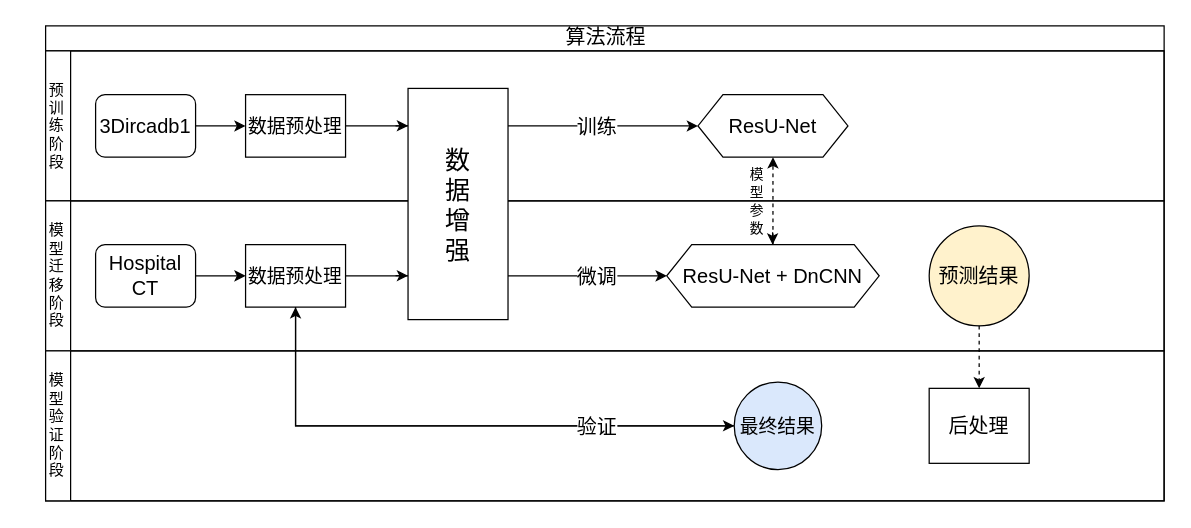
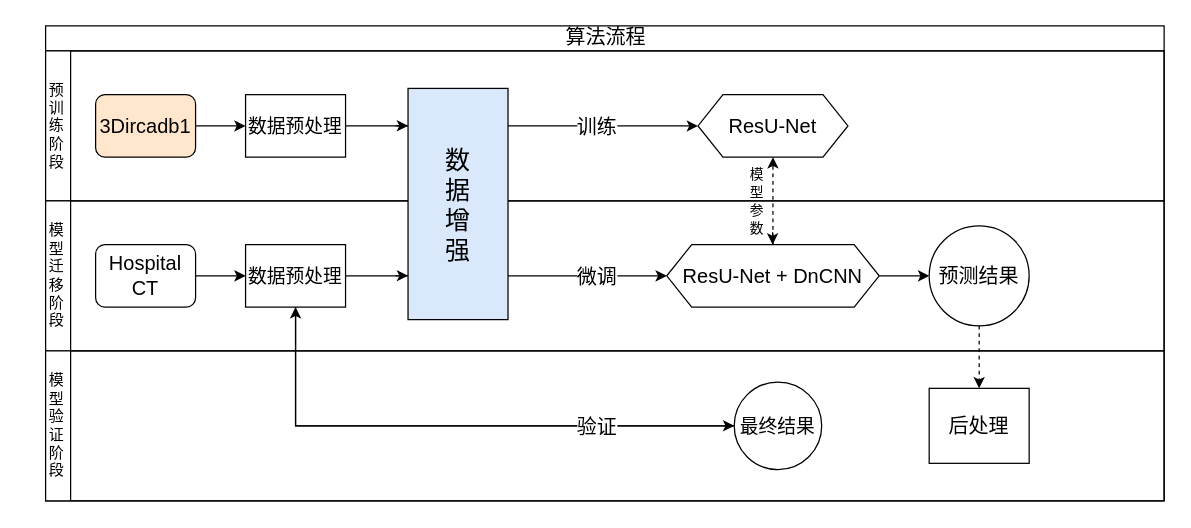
node "3Dircadb1": fillcolor #ffffff -> #ffe6cc
node "数 据 增 强": fillcolor #ffffff -> #dae8fc
edge "ResU-Net + DnCNN" -> "预测结果": added
node "预测结果": fillcolor #fff2cc -> #ffffff
node "最终结果": fillcolor #dae8fc -> #ffffff
